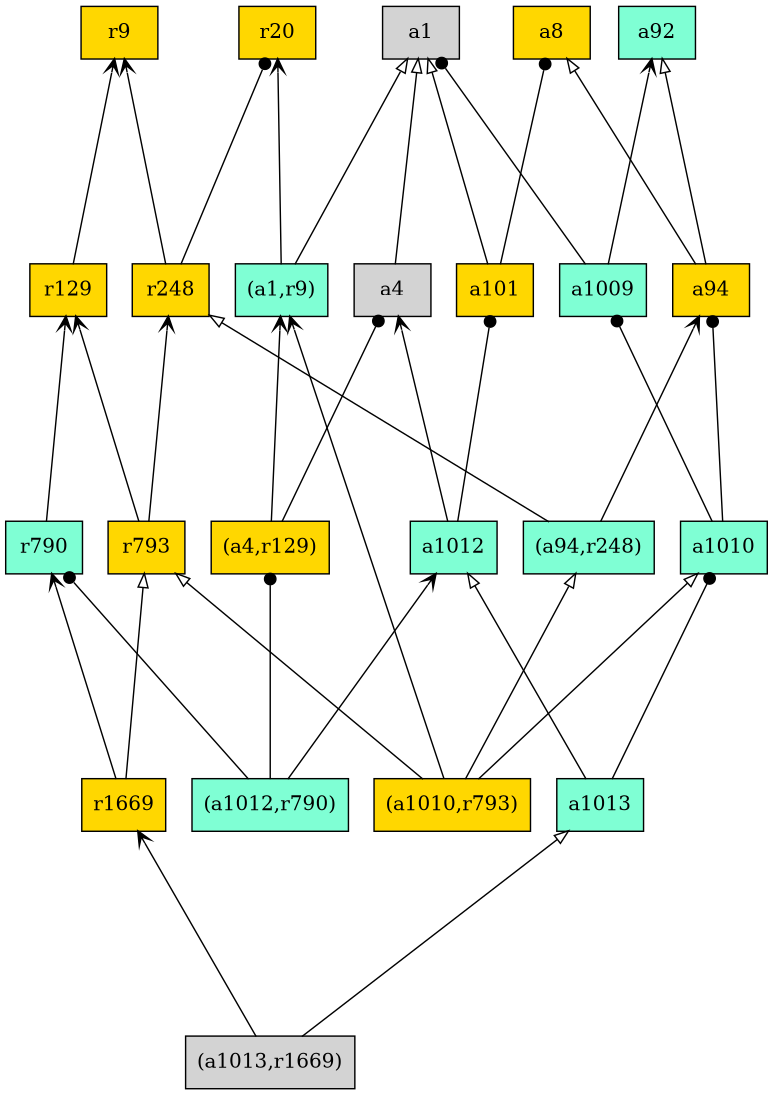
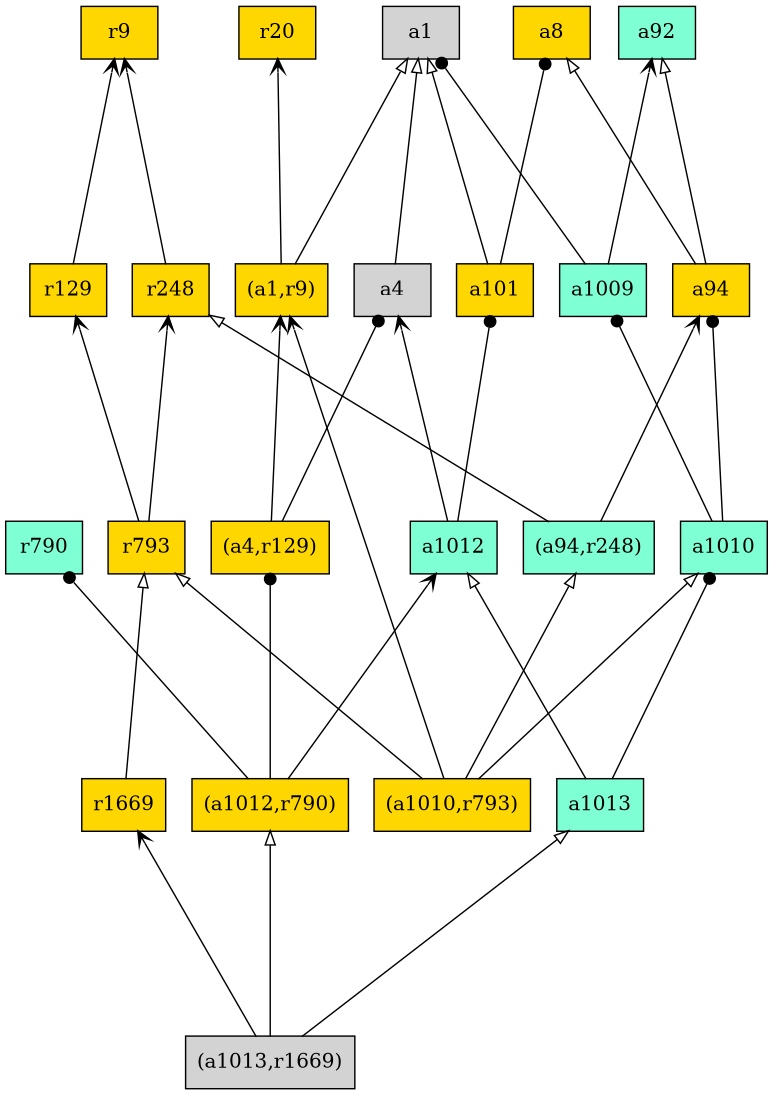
edge "r248" -> "r20": removed
node "(a1,r9)": fillcolor aquamarine -> gold
edge "r790" -> "r129": removed
edge "r1669" -> "r790": removed
node "(a1012,r790)": fillcolor aquamarine -> gold
edge "(a1013,r1669)" -> "(a1012,r790)": added
